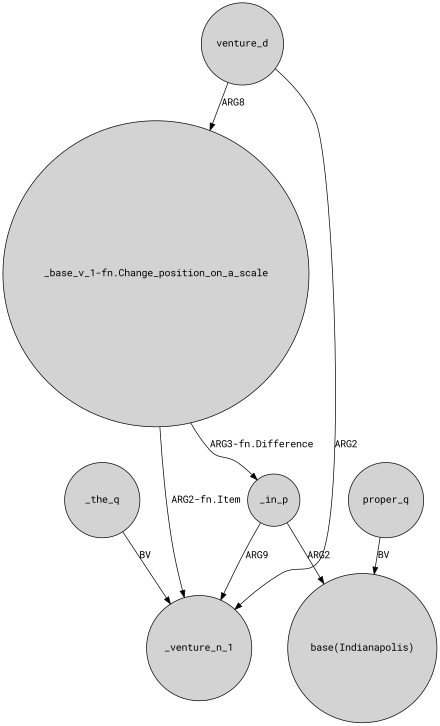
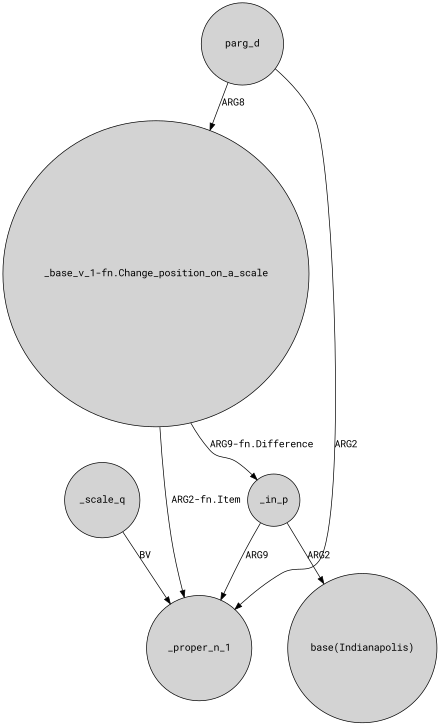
node "venture_d": label "venture_d" -> "parg_d"
edge "_base_v_1-fn.Change_position_on_a_scale" -> "_in_p": label "ARG3-fn.Difference" -> "ARG9-fn.Difference"
node "_the_q": label "_the_q" -> "_scale_q"
node "proper_q": removed
node "_venture_n_1": label "_venture_n_1" -> "_proper_n_1"
